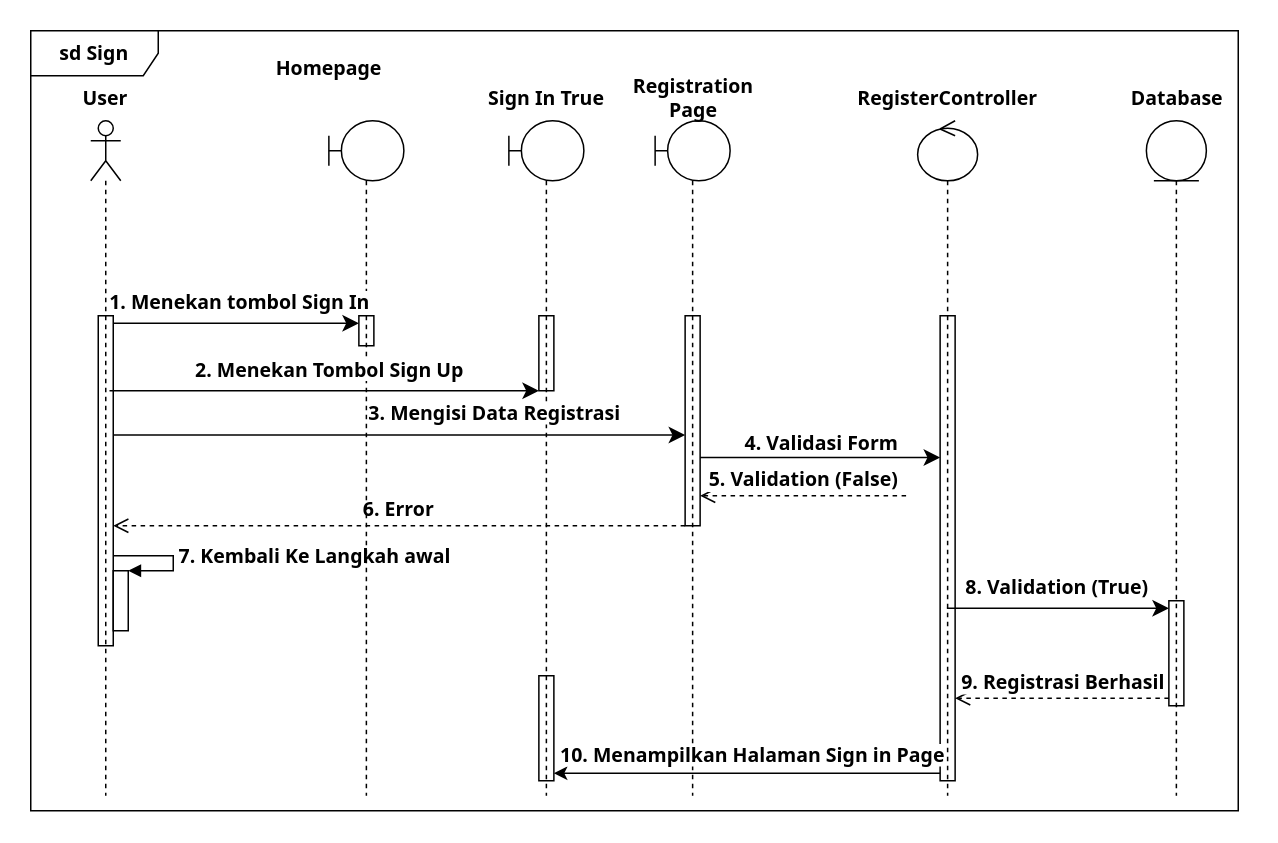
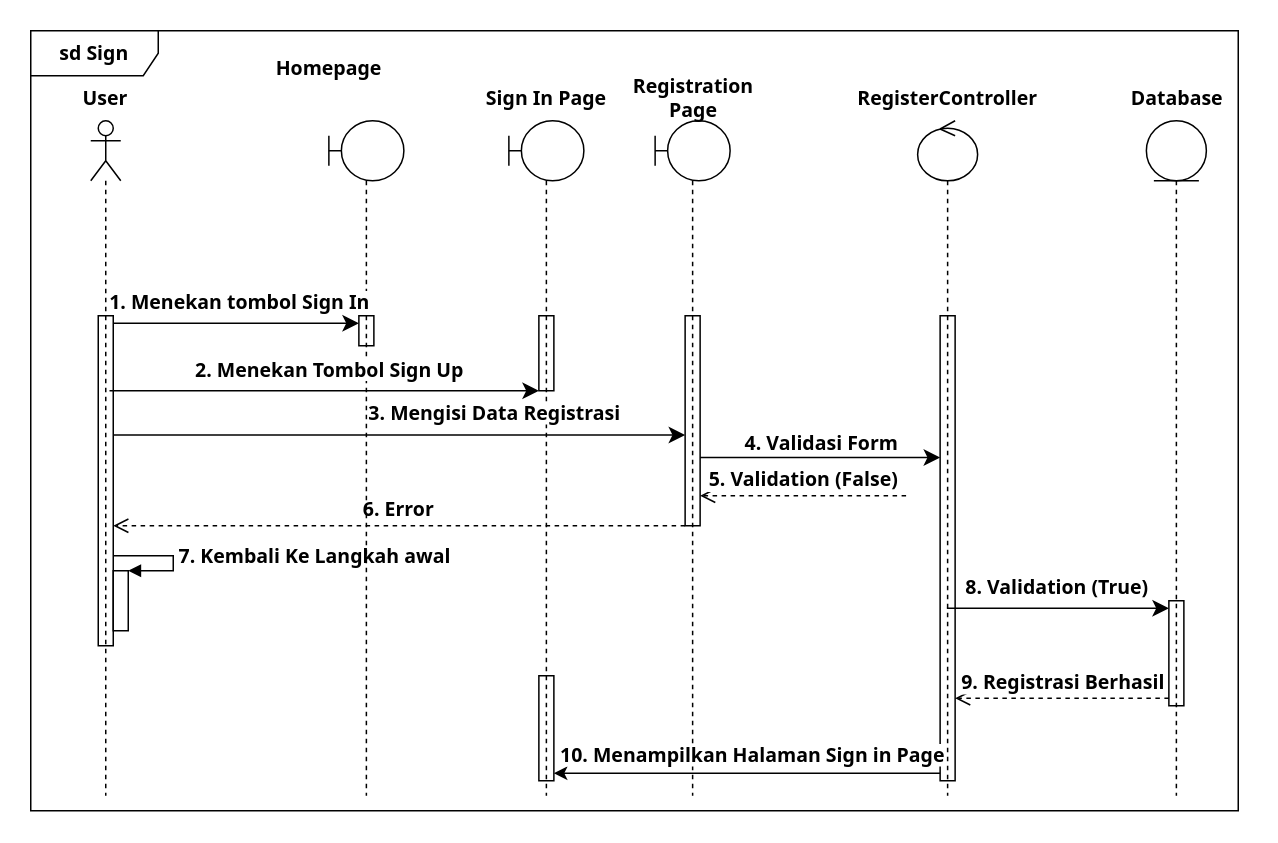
node "Sign In True": label "Sign In True" -> "Sign In Page"
